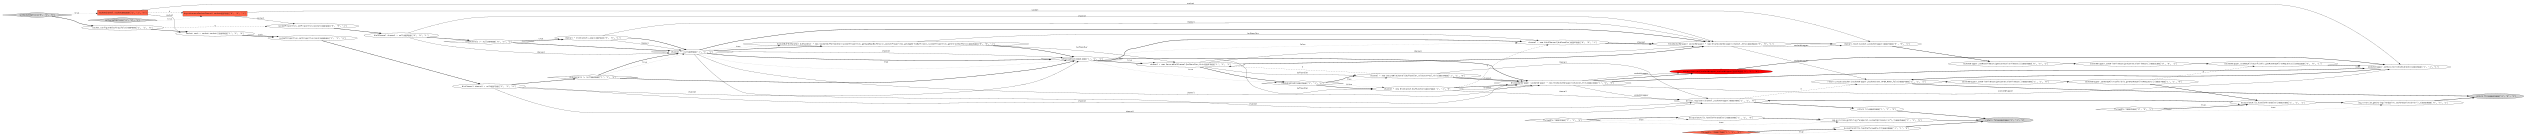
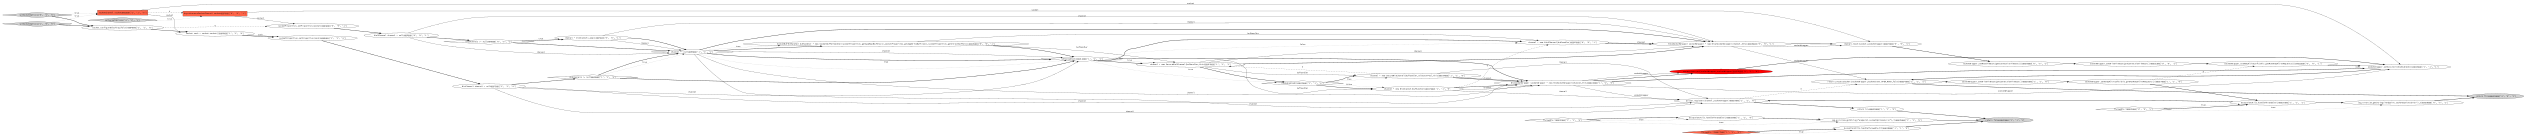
node "setSocketOptions['1', '0', '0']": added
